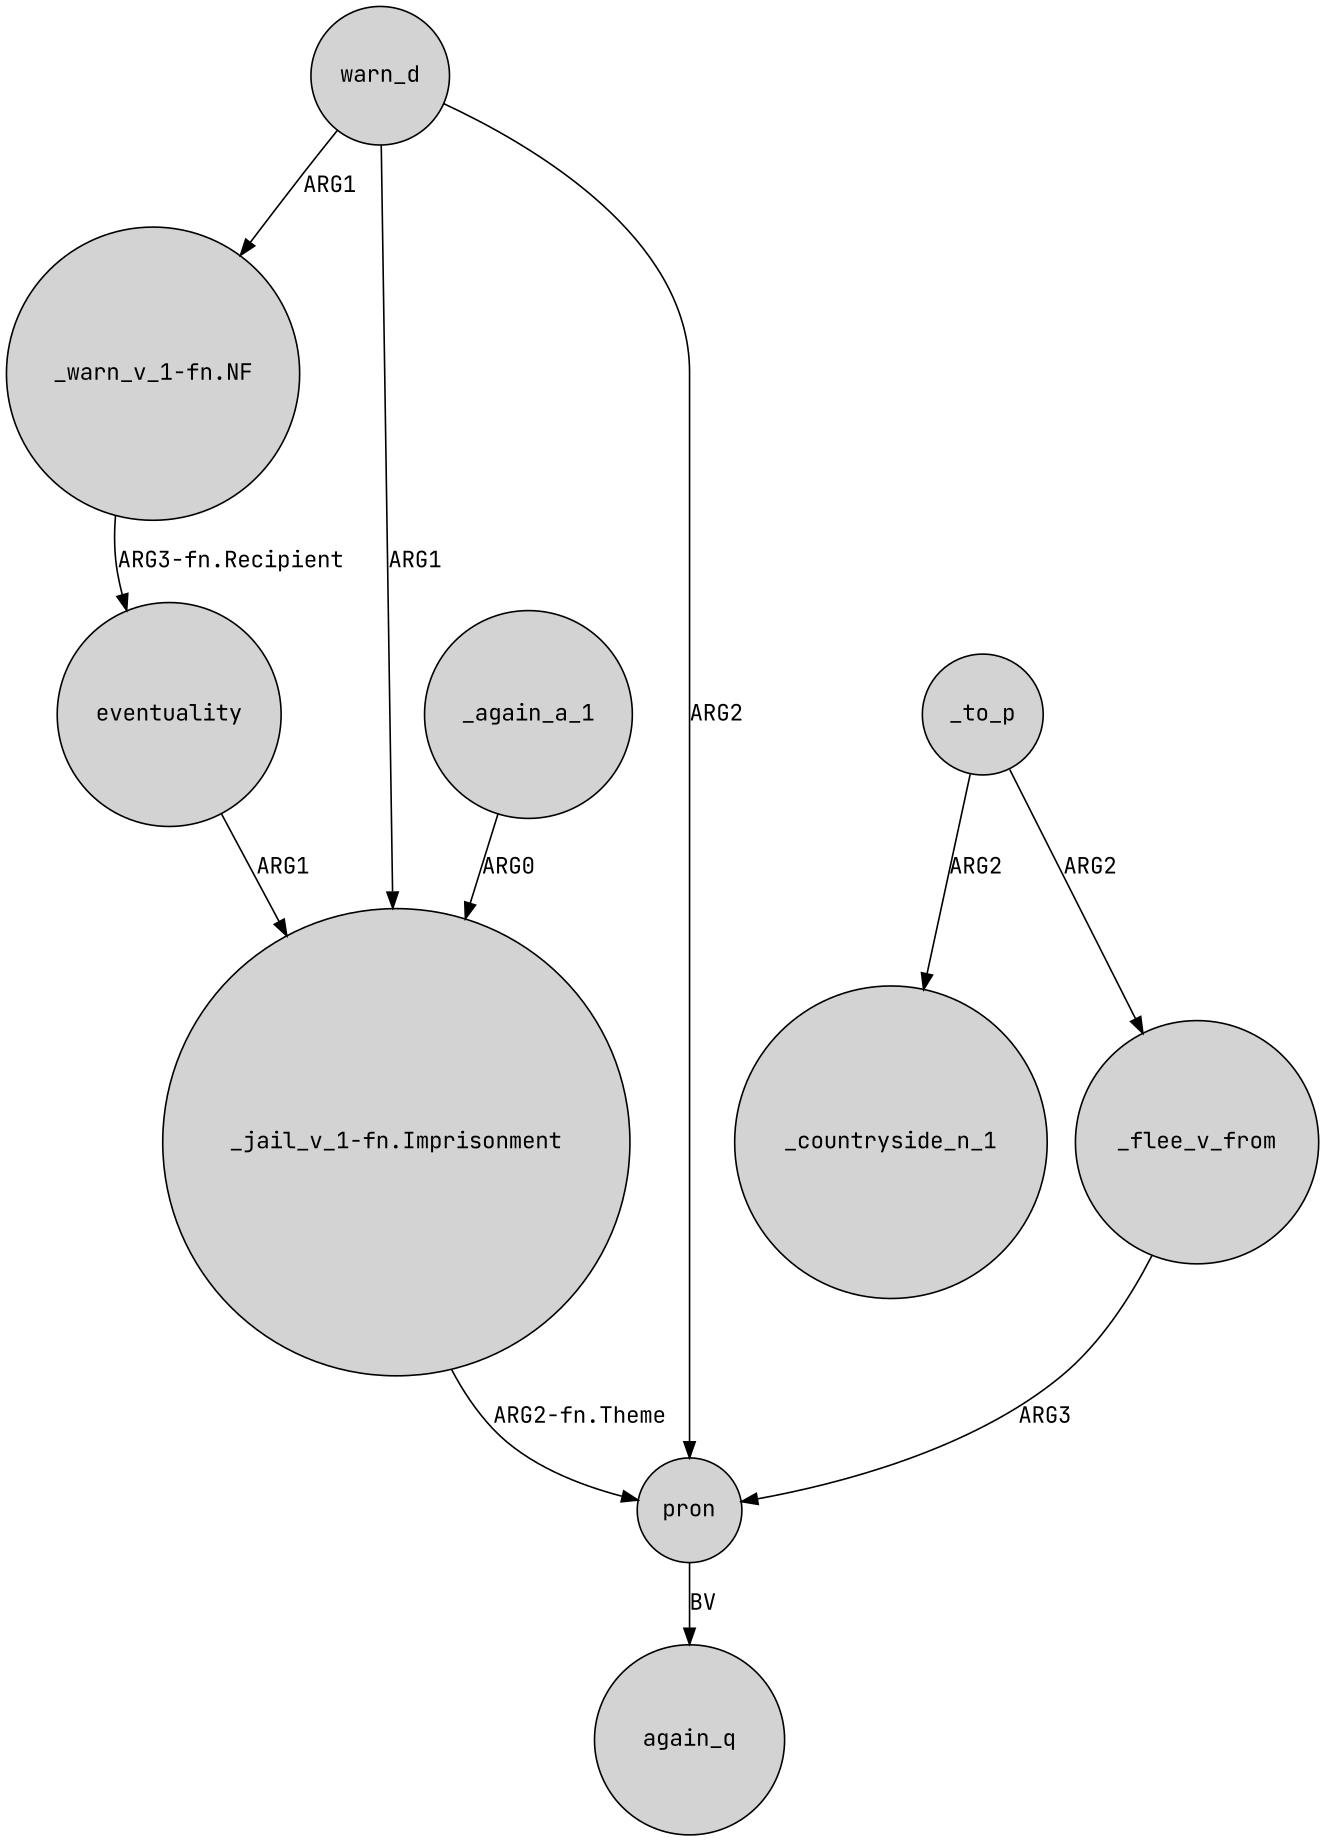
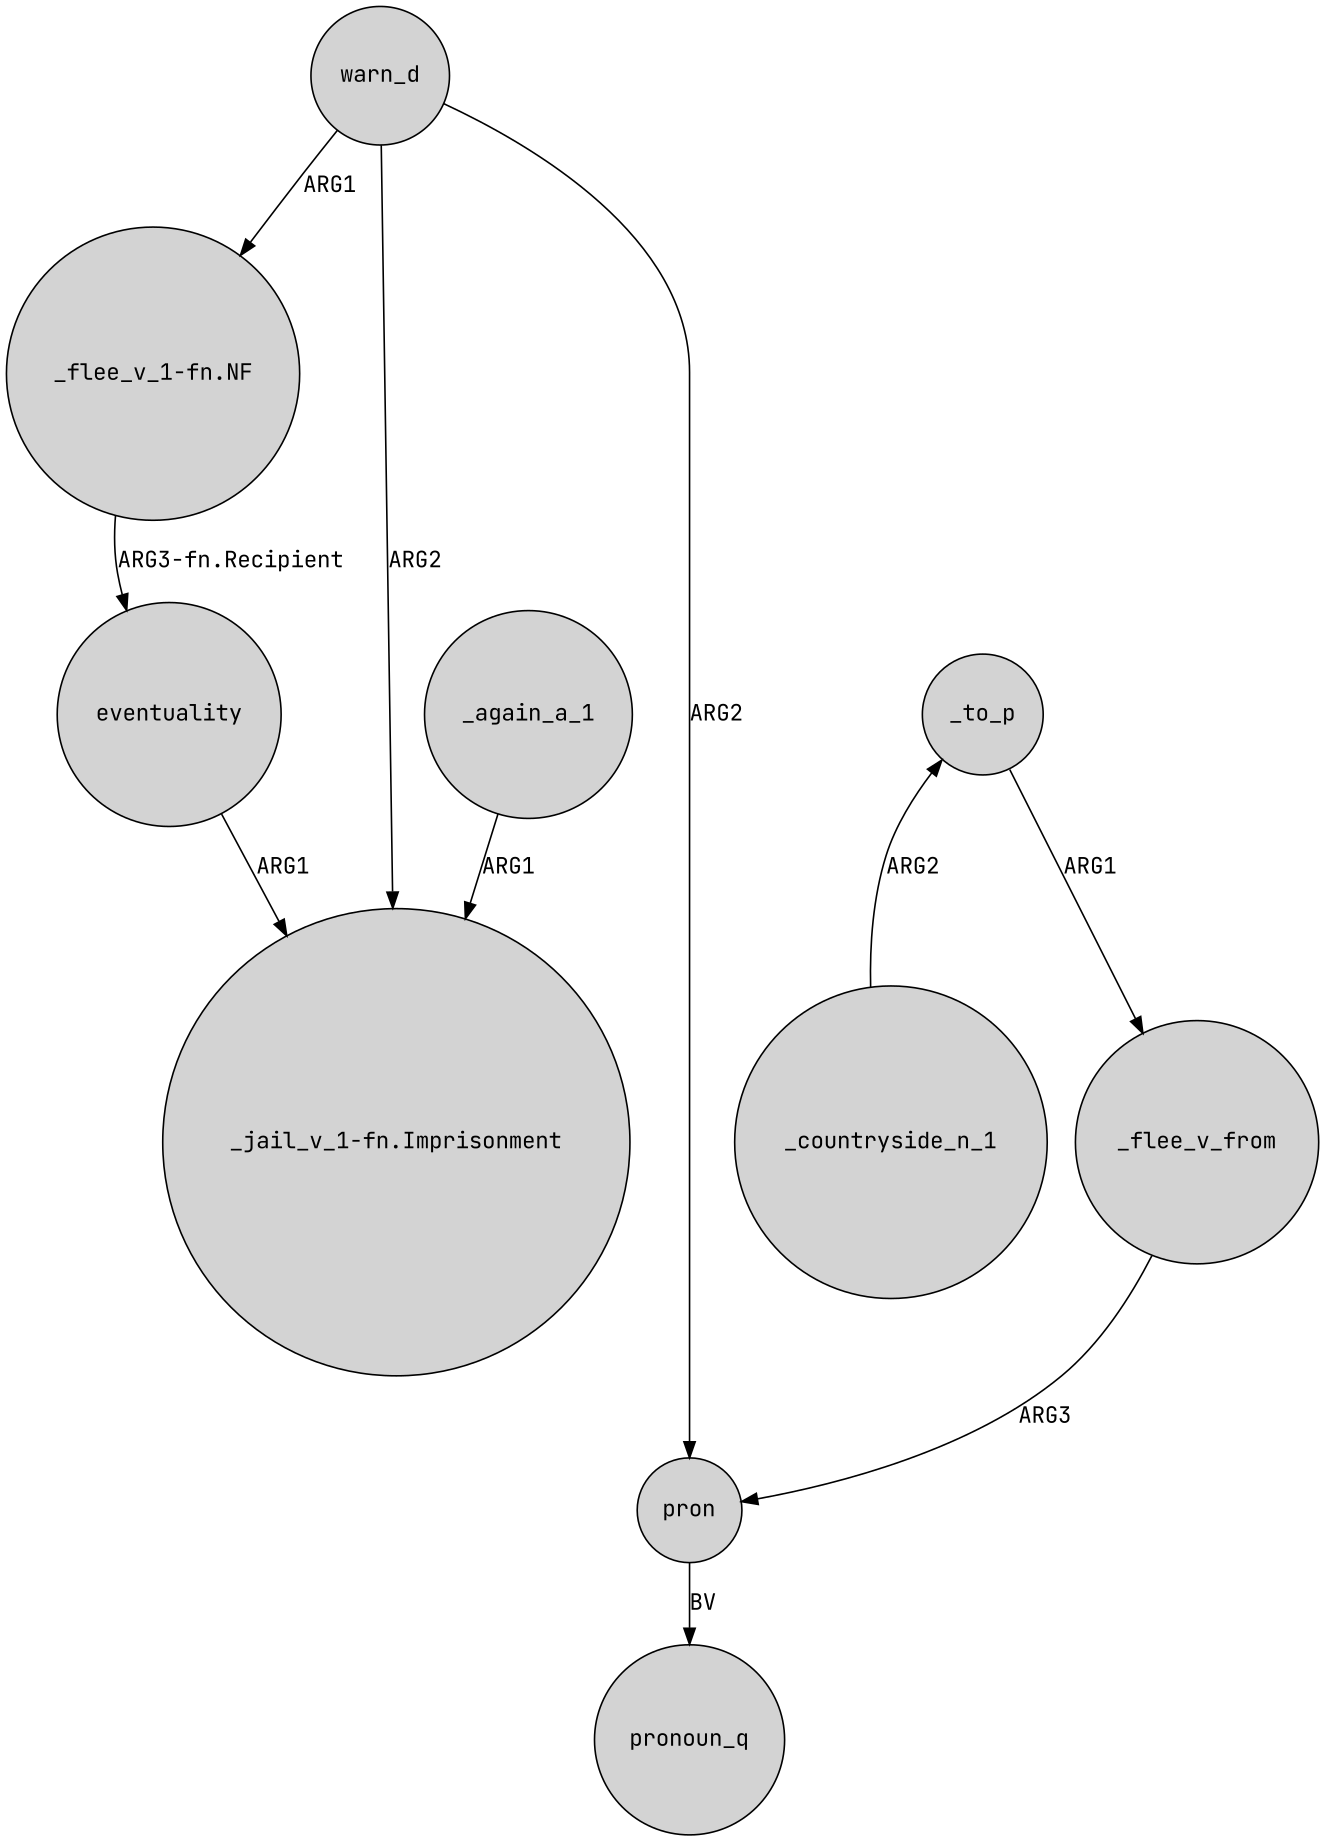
node "_warn_v_1-fn.NF": label "_warn_v_1-fn.NF" -> "_flee_v_1-fn.NF"
edge "warn_d" -> "_jail_v_1-fn.Imprisonment": label "ARG1" -> "ARG2"
edge "_again_a_1" -> "_jail_v_1-fn.Imprisonment": label "ARG0" -> "ARG1"
edge "_to_p" -> "_flee_v_from": label "ARG2" -> "ARG1"
edge "_to_p" -> "_countryside_n_1": reversed
edge "_jail_v_1-fn.Imprisonment" -> "pron": removed, label "ARG2-fn.Theme"
node "again_q": label "again_q" -> "pronoun_q"
